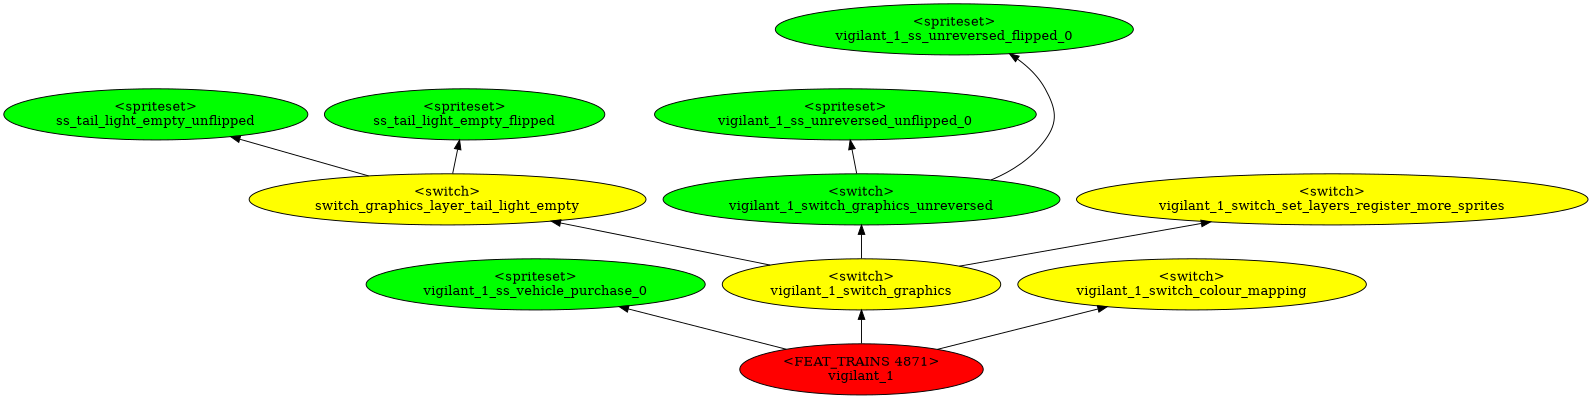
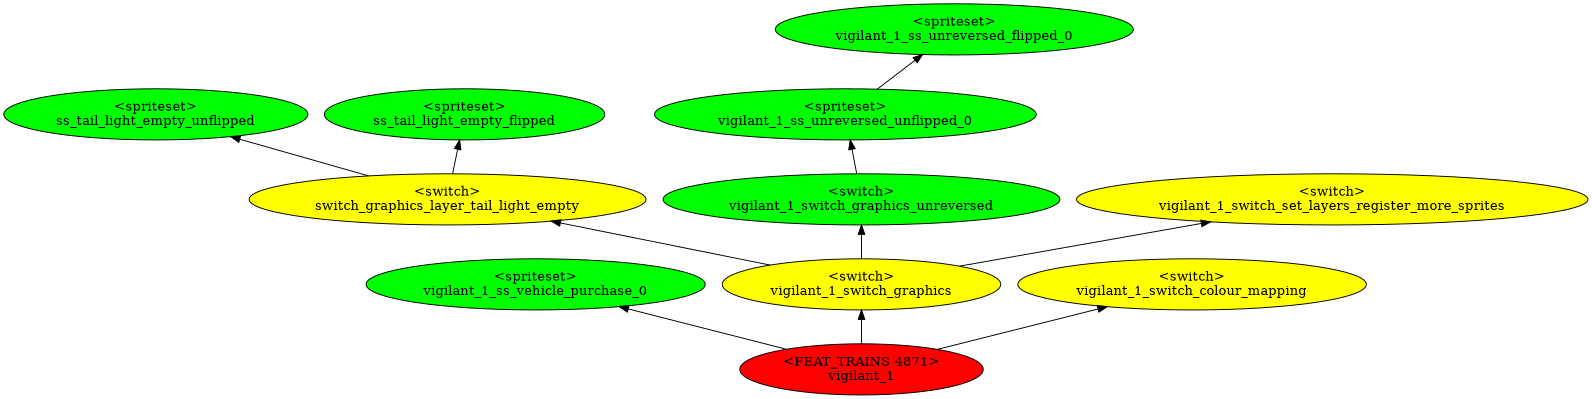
edge "<switch> vigilant_1_switch_graphics_unreversed" -> "<spriteset> vigilant_1_ss_unreversed_flipped_0": now "<spriteset> vigilant_1_ss_unreversed_unflipped_0" -> "<spriteset> vigilant_1_ss_unreversed_flipped_0"
